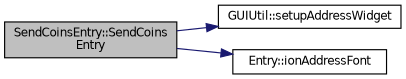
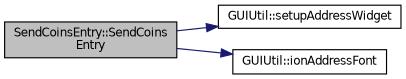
node "Entry::ionAddressFont": label "Entry::ionAddressFont" -> "GUIUtil::ionAddressFont"
